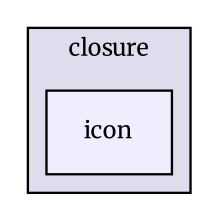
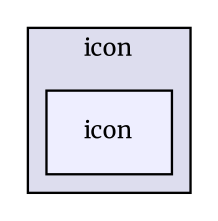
cluster "closure": label "closure" -> "icon"
